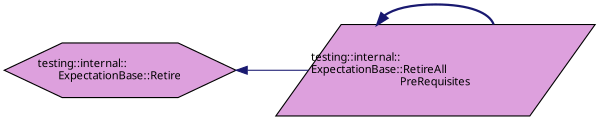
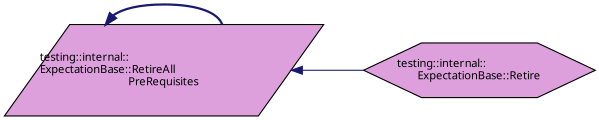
edge "testing::internal:: ExpectationBase::RetireAll PreRequisites" -> "testing::internal:: ExpectationBase::Retire": reversed
